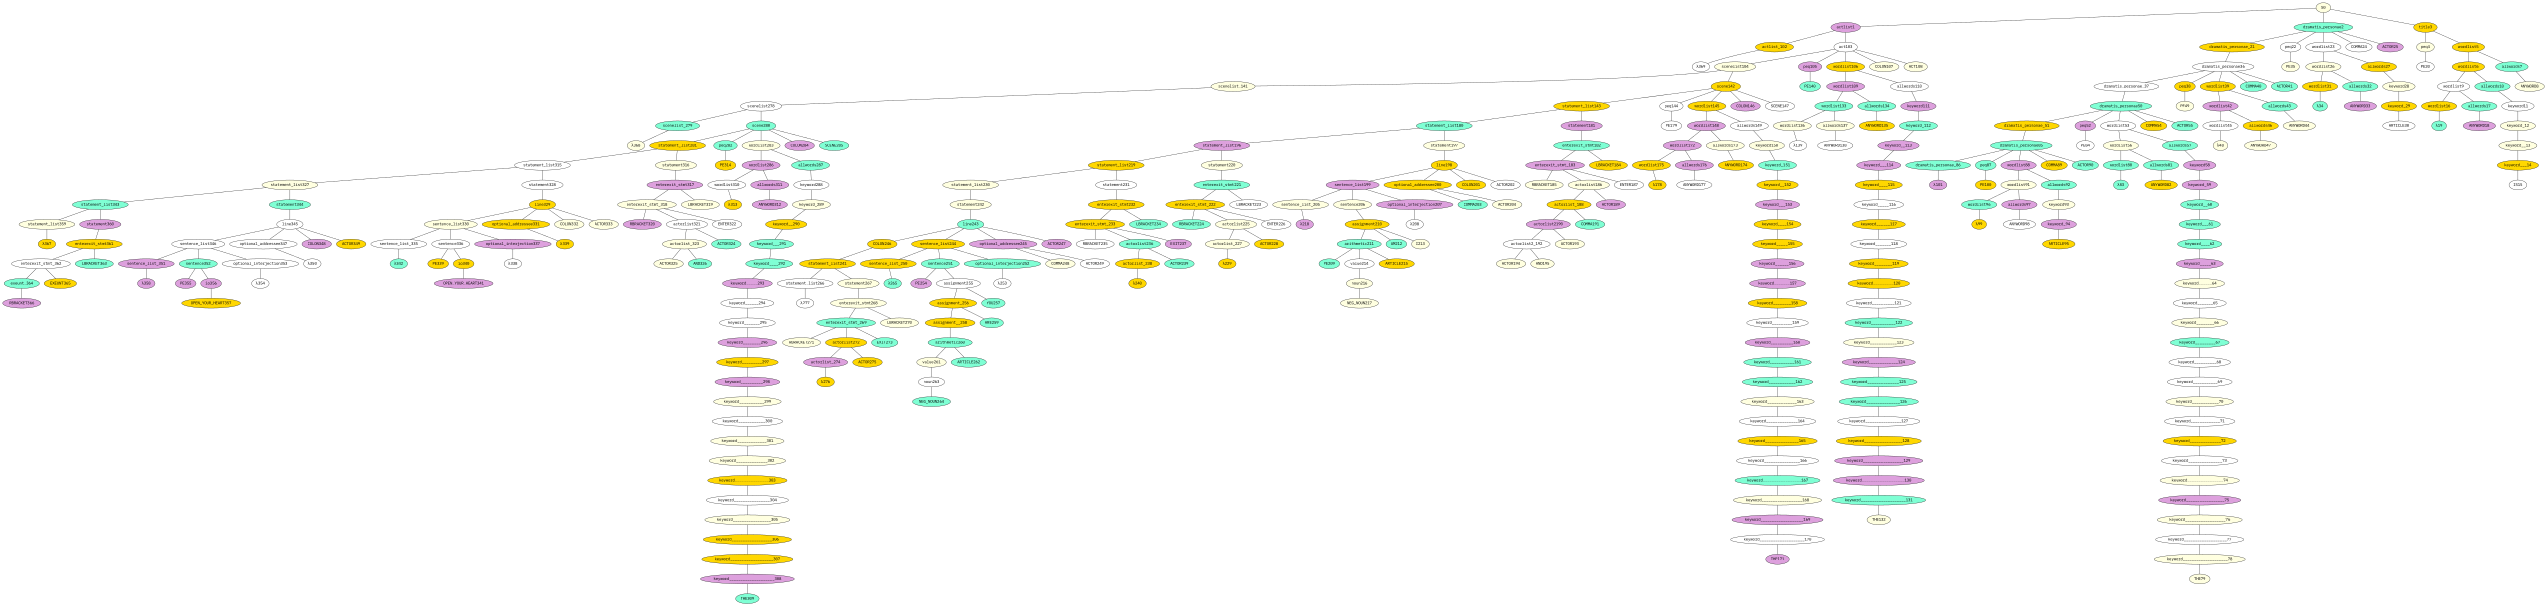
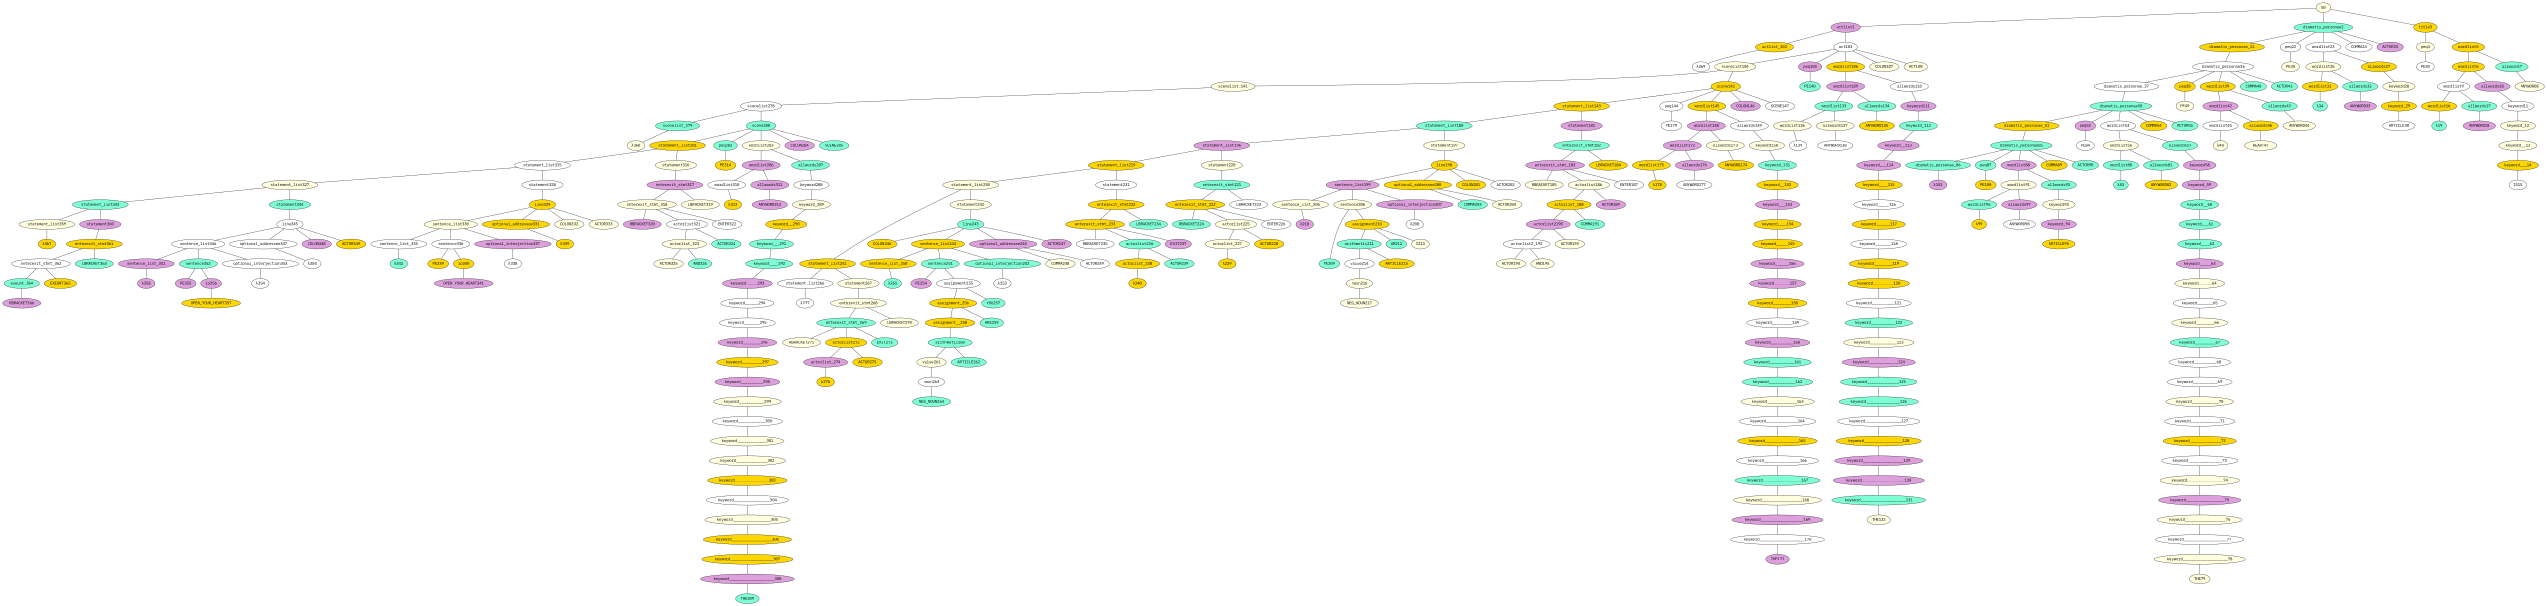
node "allwords10": fillcolor aquamarine -> plum
node "ANYWORD47": label "ANYWORD47" -> "HEART47"
edge "COLON246" -- "statement_list241": now "statement_list230" -- "statement_list241"
edge "arithmetic211" -- "PE209": now "sentence206" -- "PE209"
